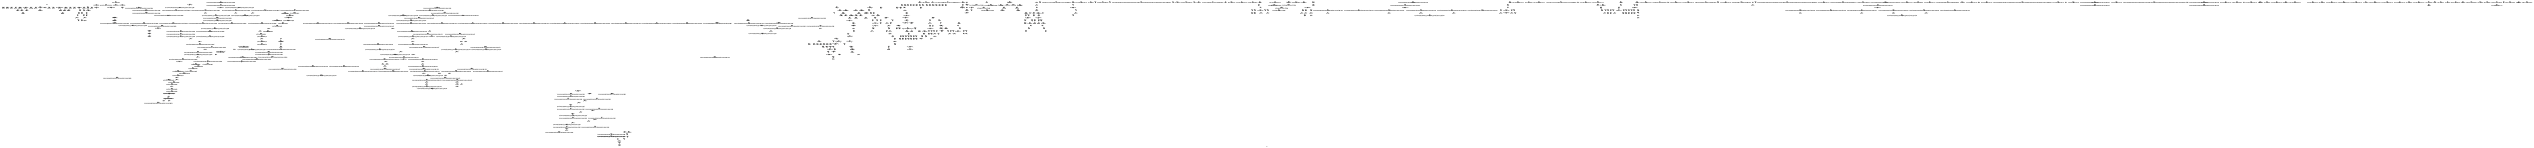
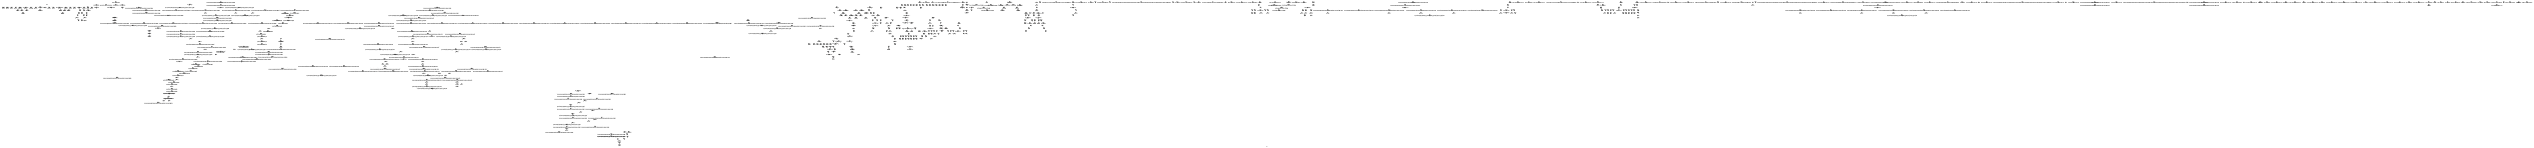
node "NodeID: 85": added
